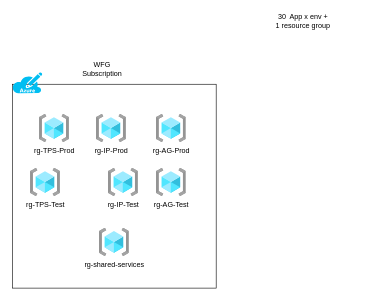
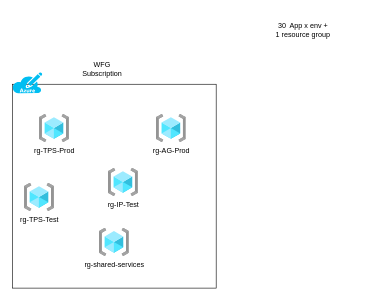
node "30 App x env + 1 resource group": moved (303, 21) -> (303, 30)
node "rg-IP-Prod": removed
node "rg-TPS-Test": moved (45, 182) -> (39, 197)
node "rg-AG-Test": removed
